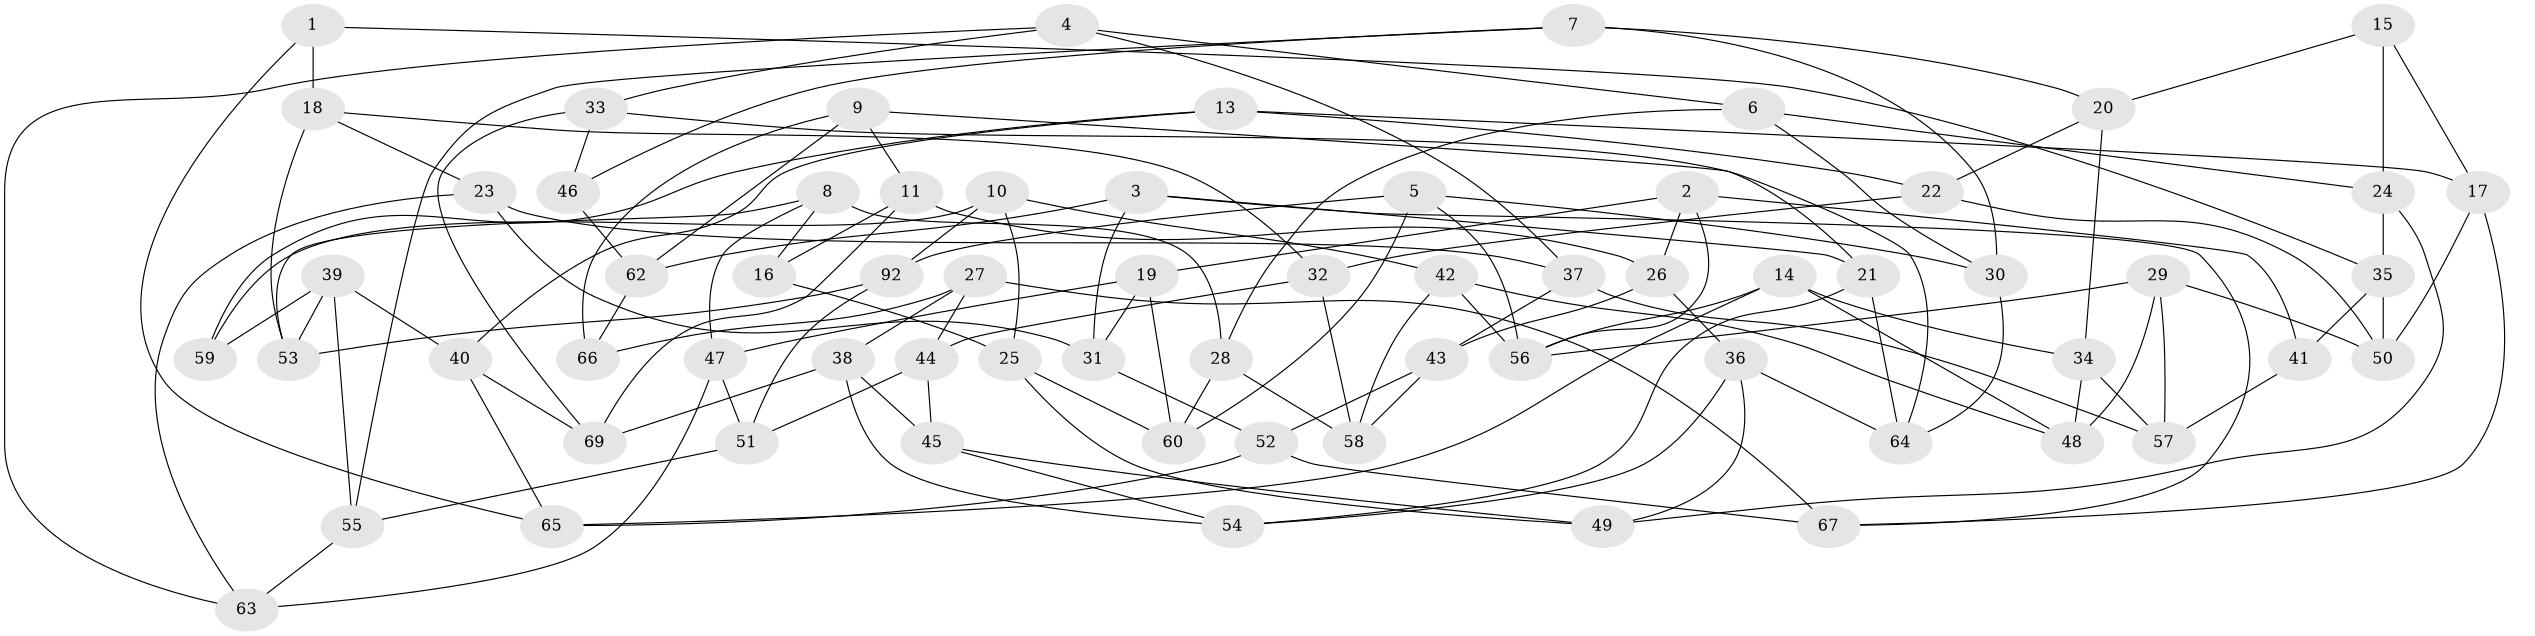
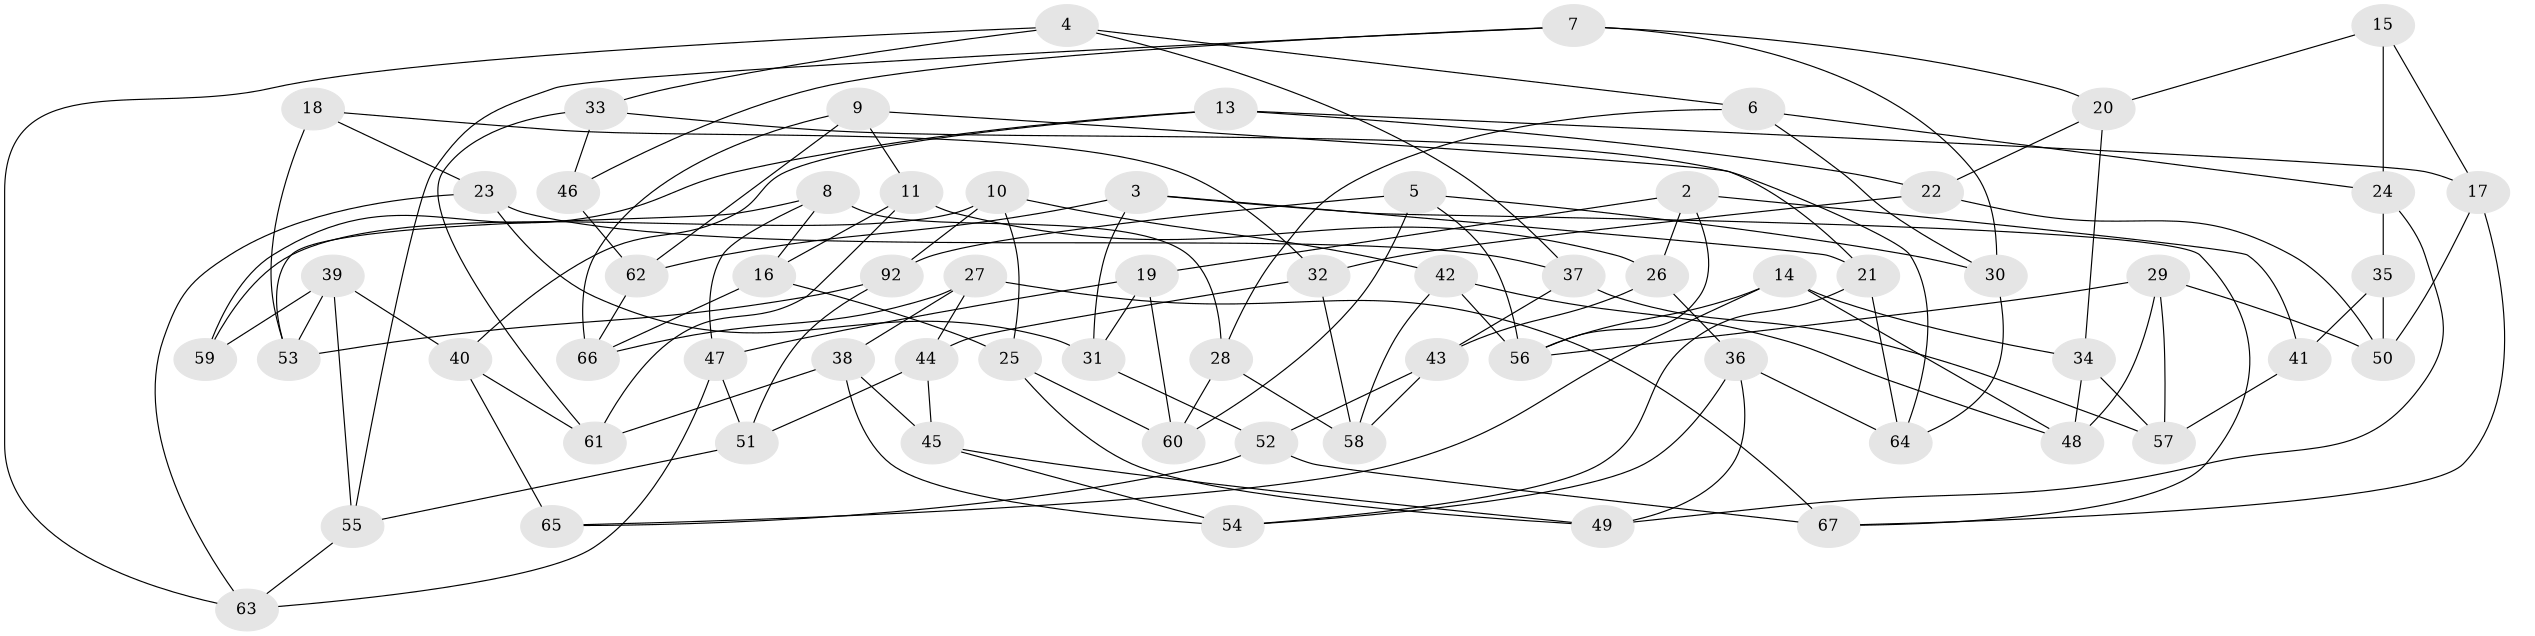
node "1": removed
edge "16" -- "66": added
node "69": label "69" -> "61"
